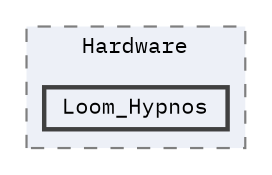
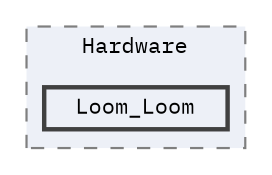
node "Loom_Hypnos": label "Loom_Hypnos" -> "Loom_Loom"
